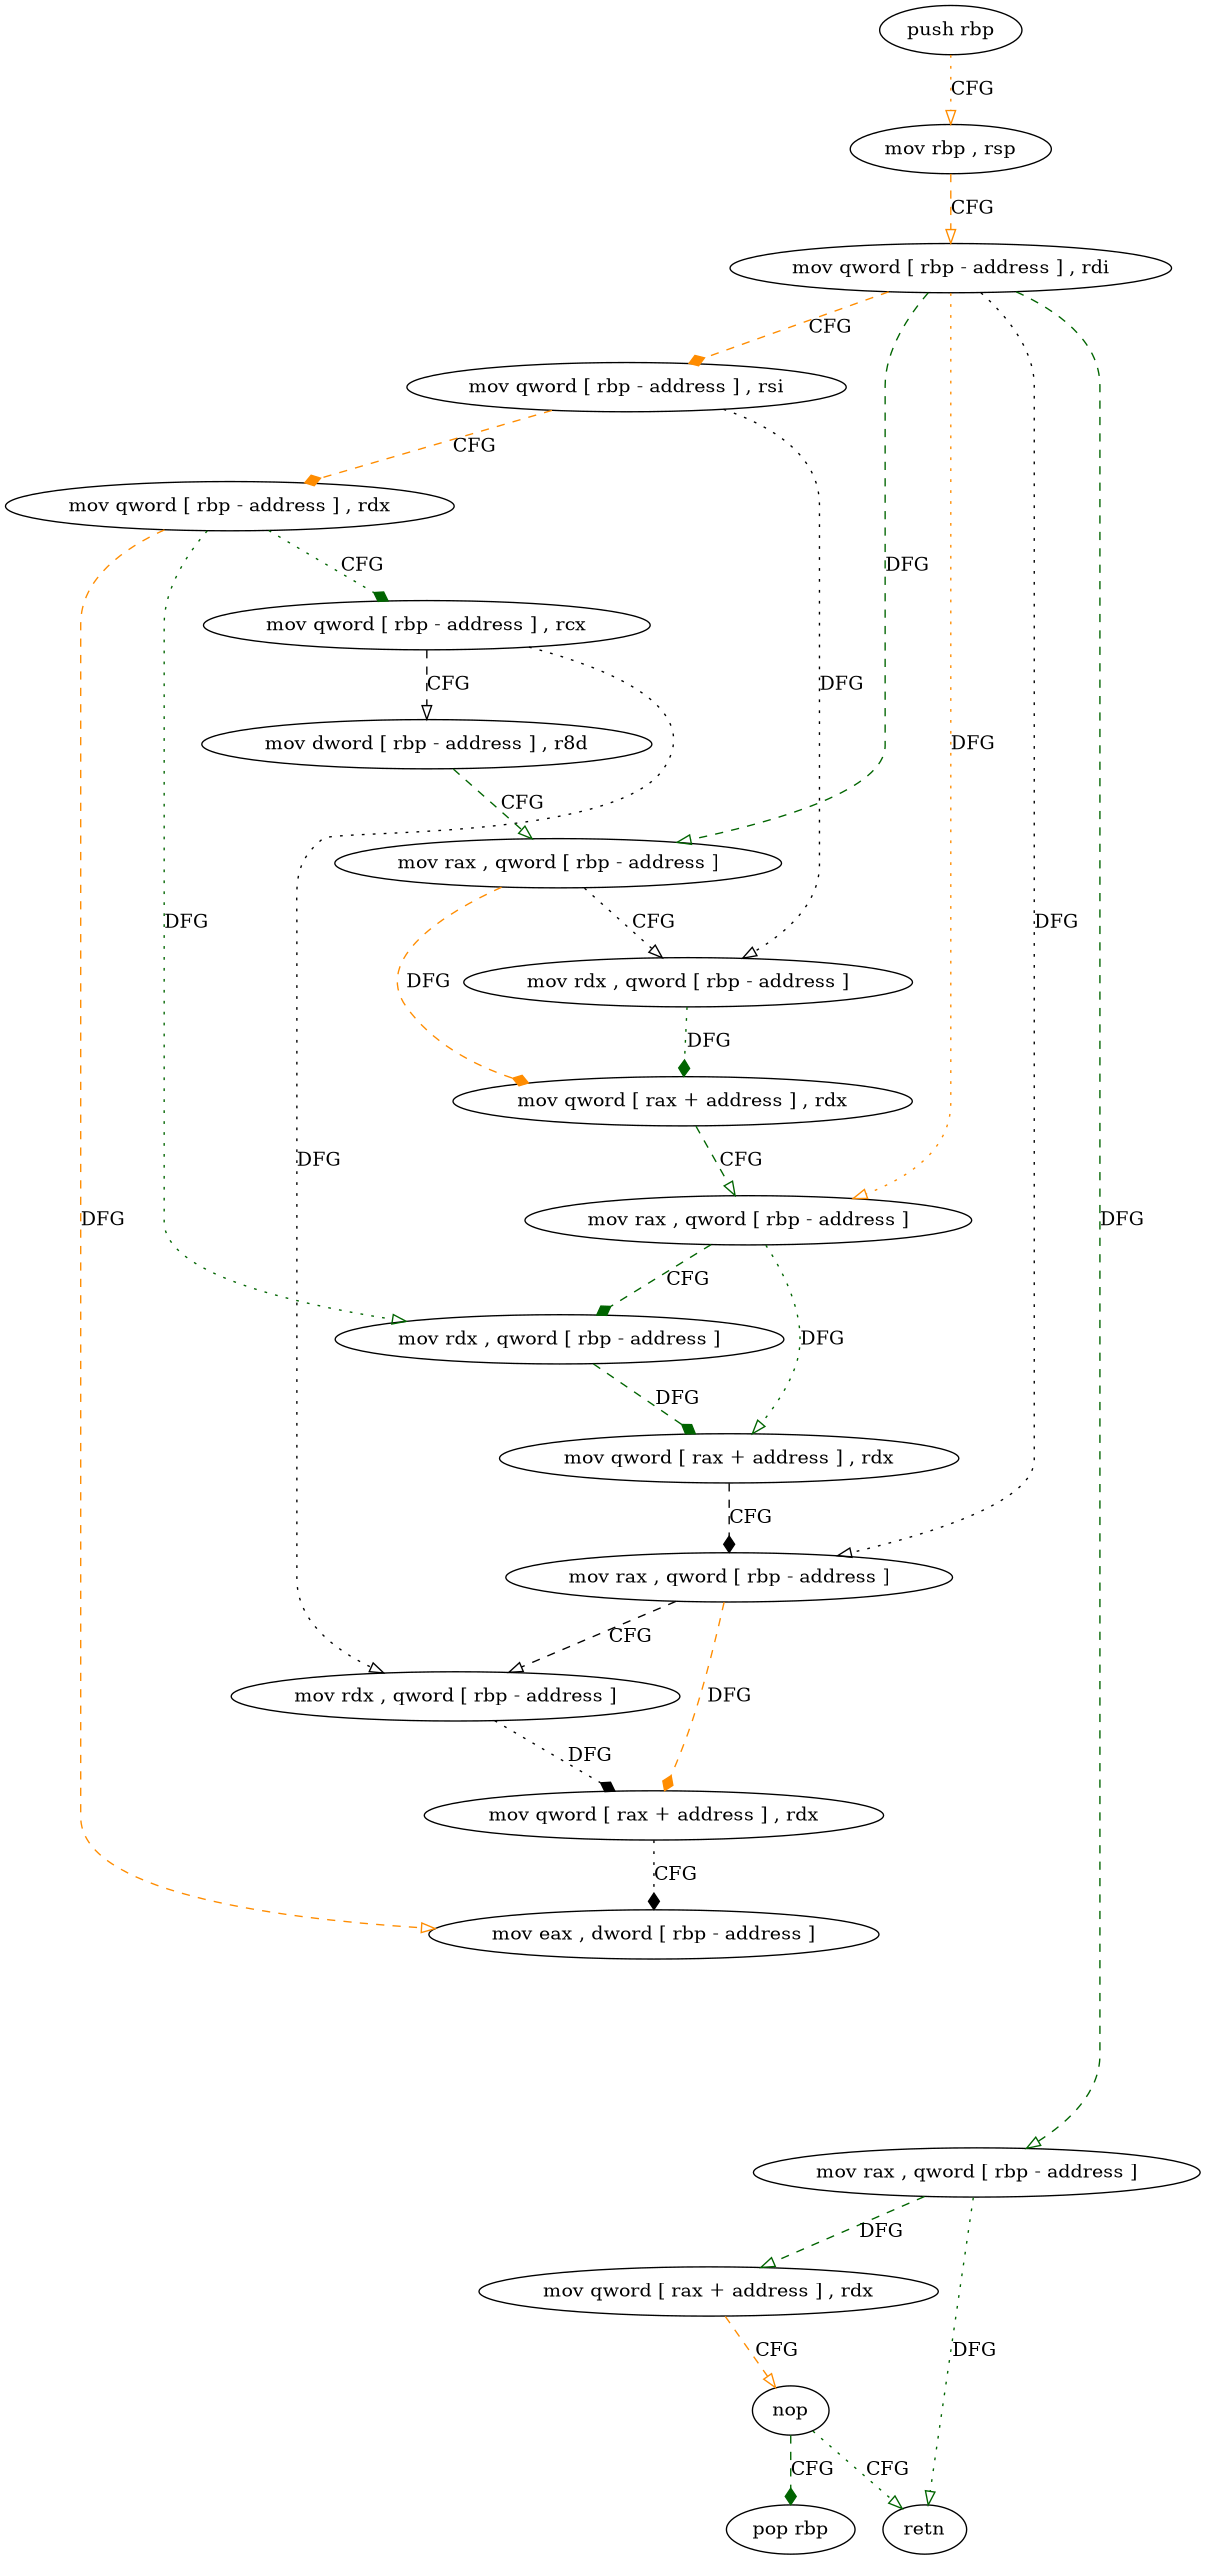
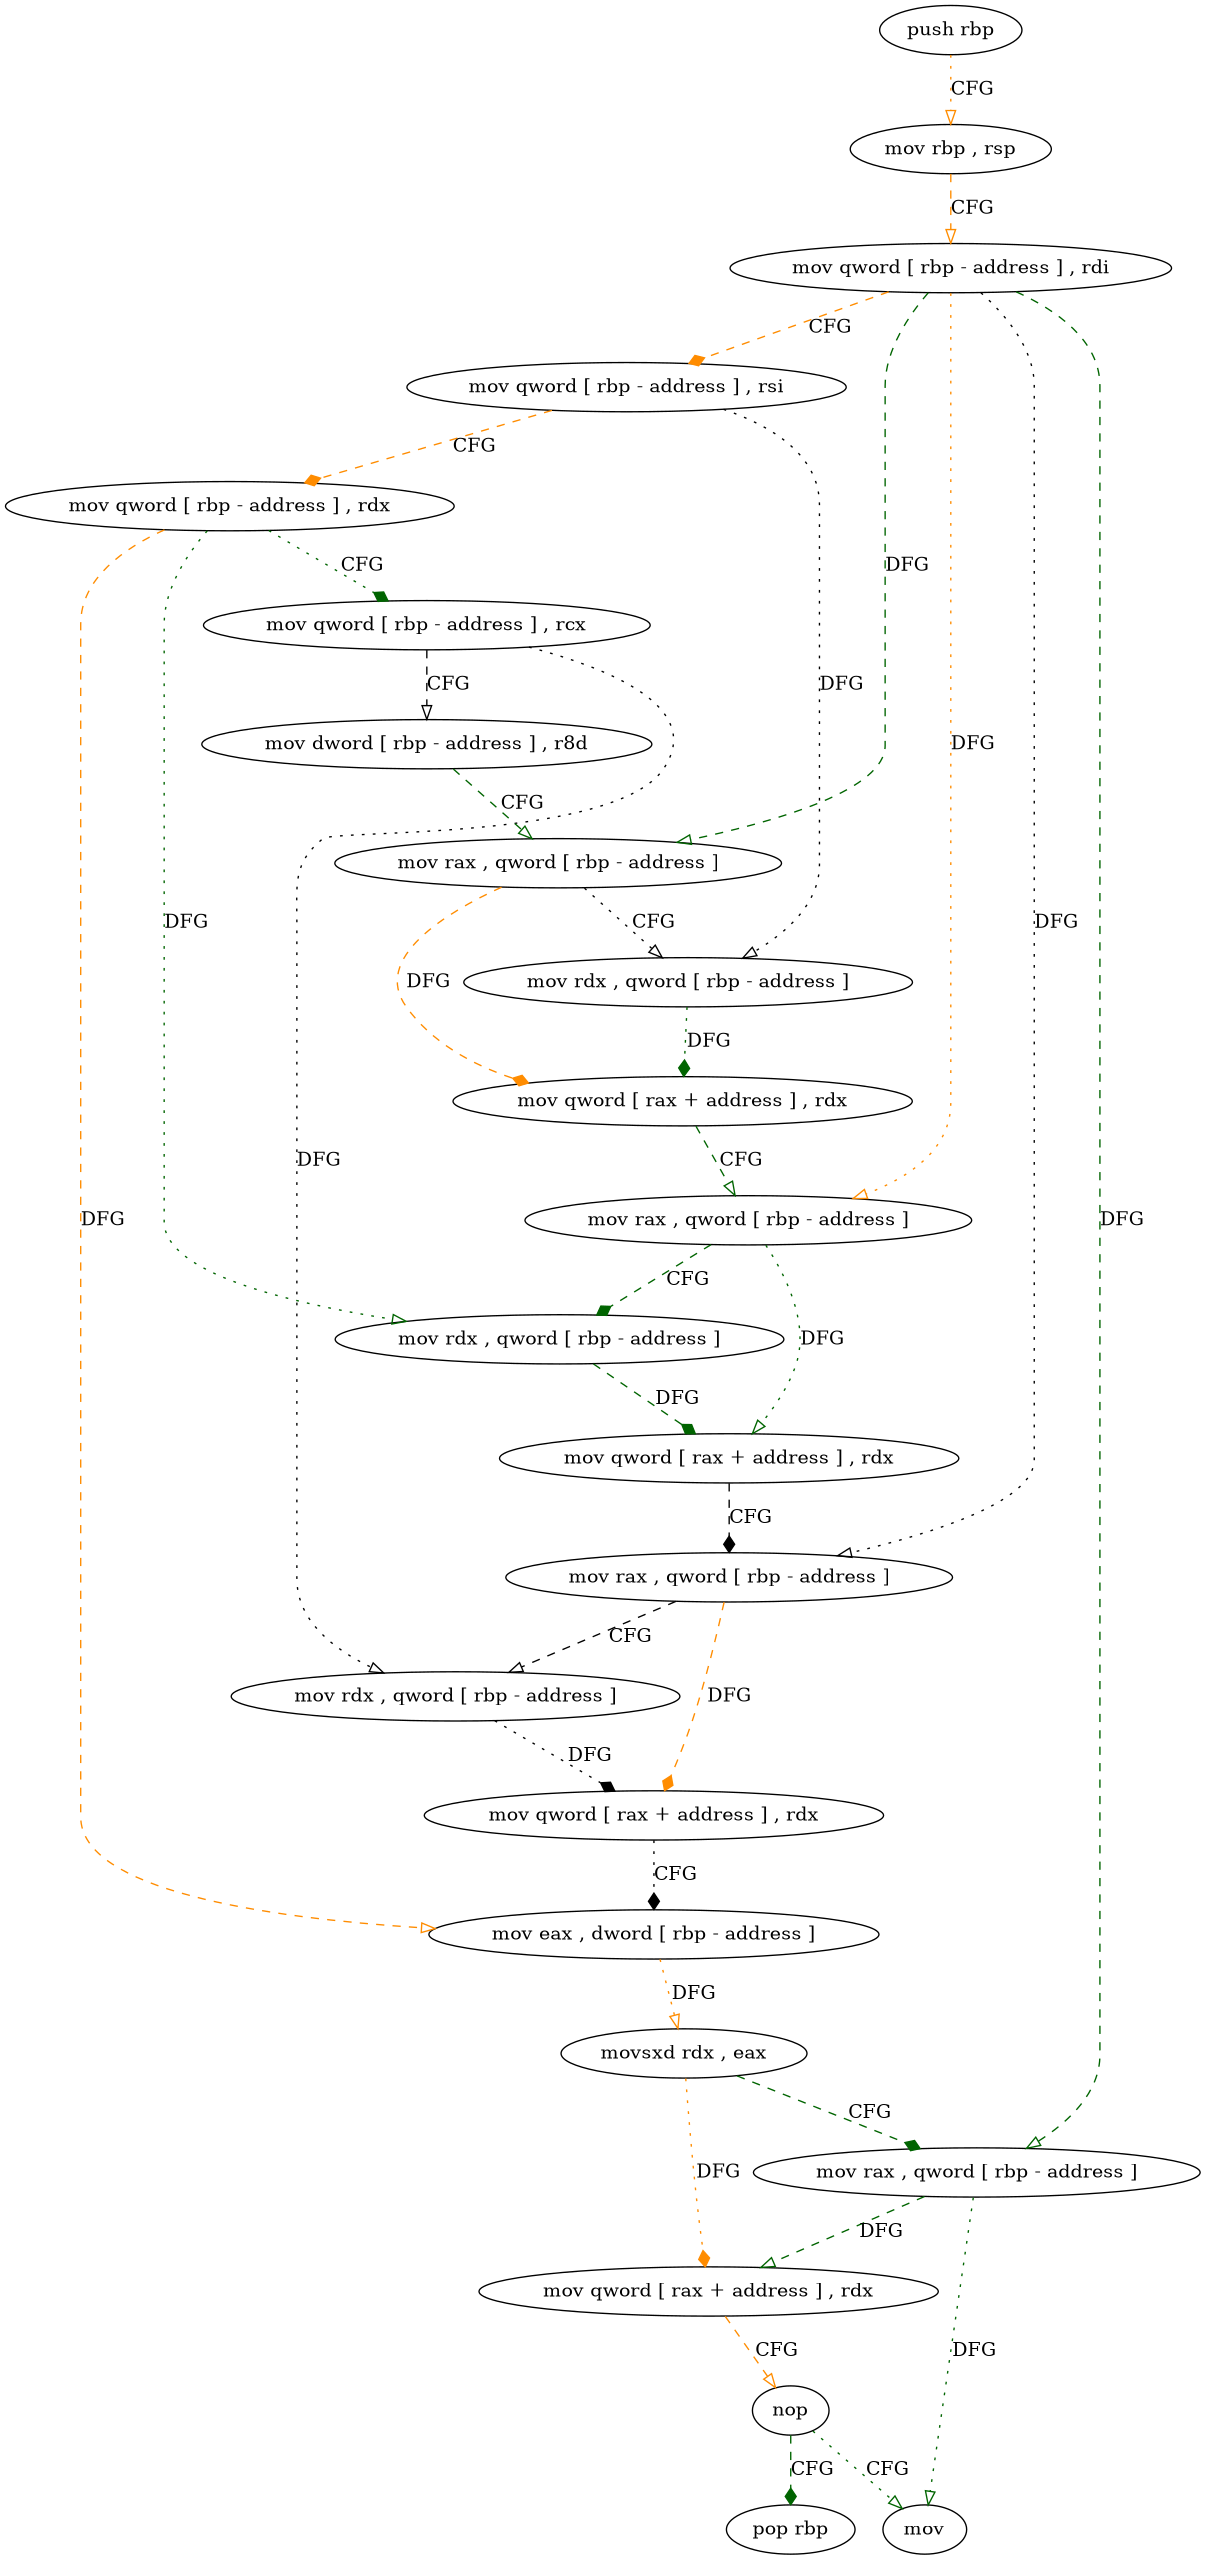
node "movsxd rdx , eax": added
node "retn": label "retn" -> "mov"
